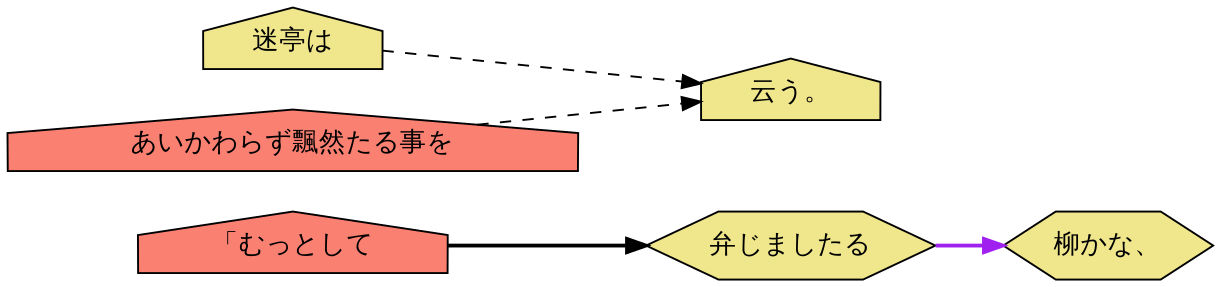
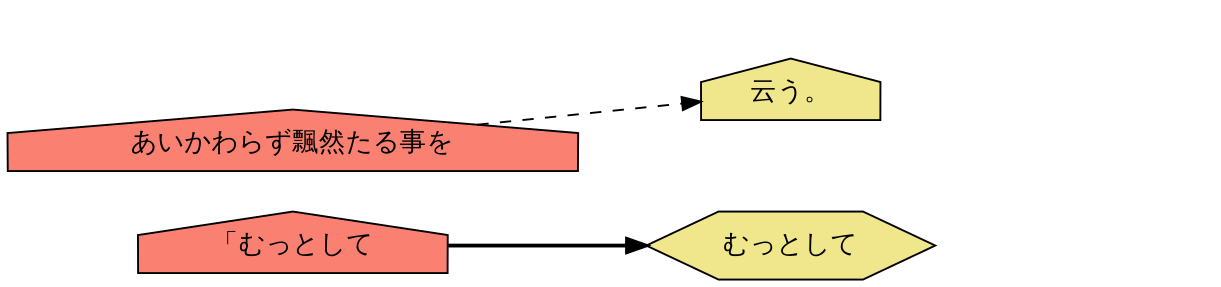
node "迷亭は": removed
node "弁じましたる": label "弁じましたる" -> "むっとして"
node "柳かな、": removed
